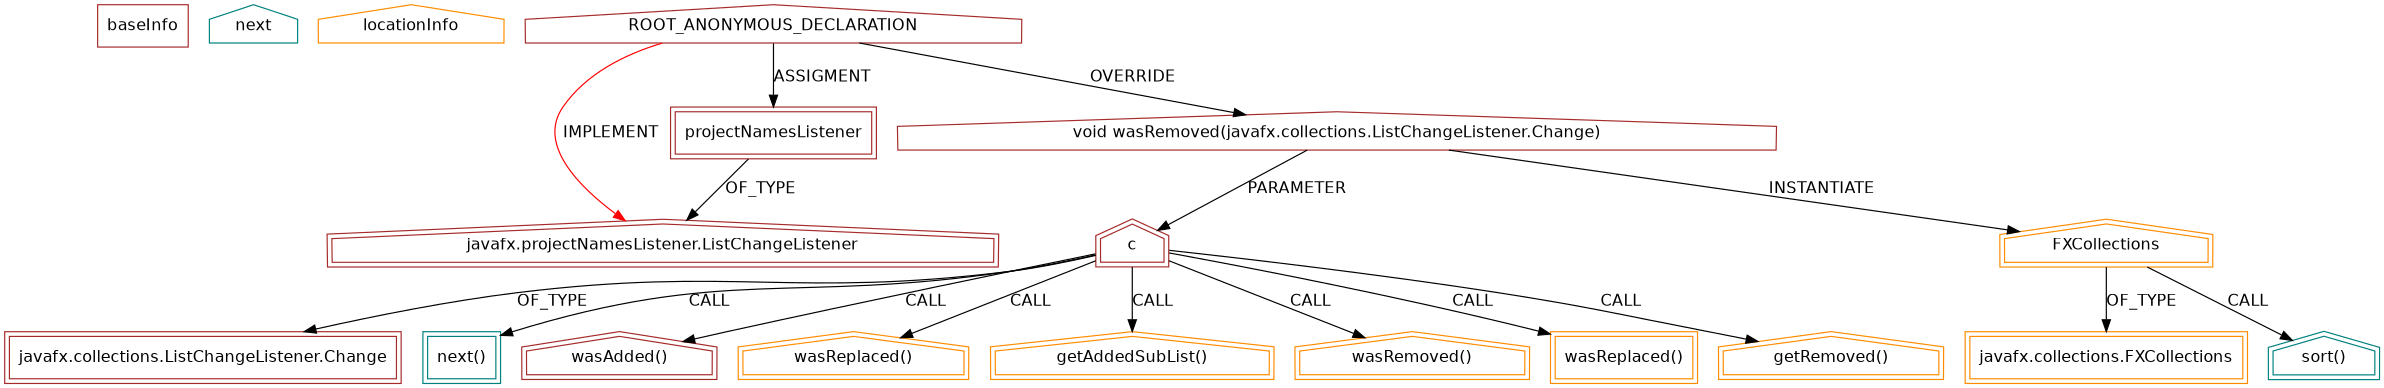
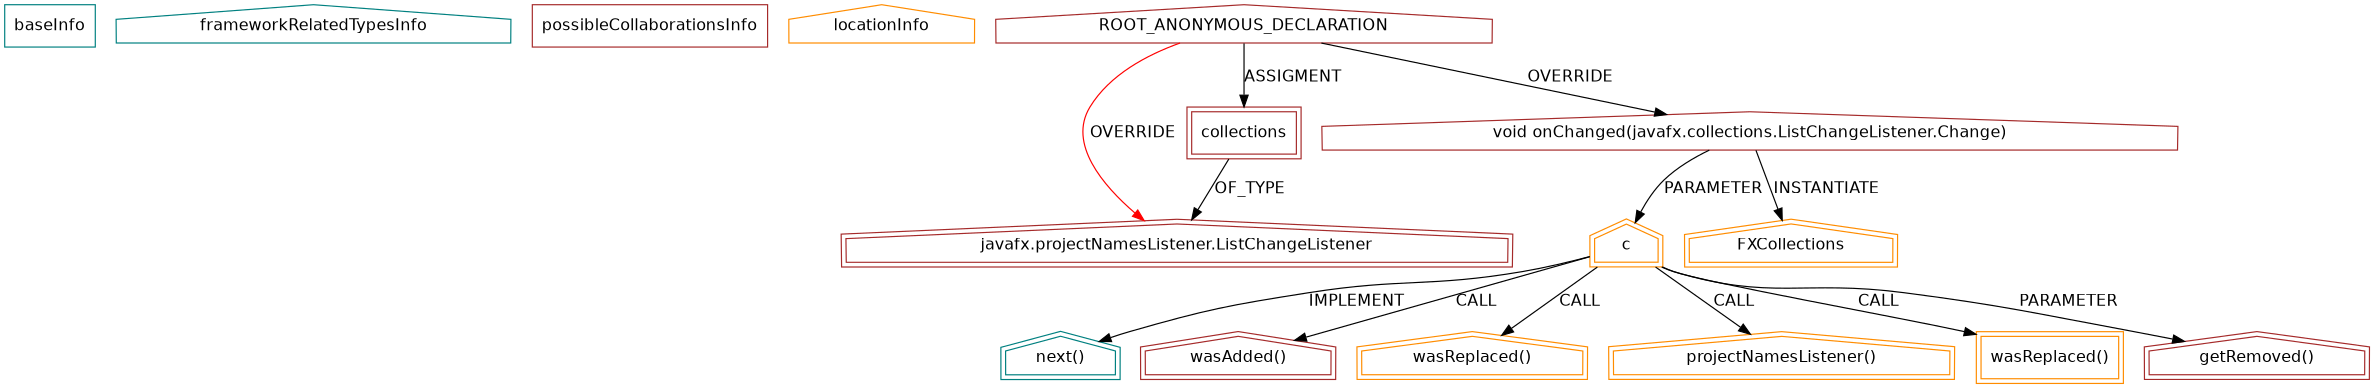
node "baseInfo": color brown -> teal
node "next": label "next" -> "frameworkRelatedTypesInfo"
node "possibleCollaborationsInfo": added
edge "ROOT_ANONYMOUS_DECLARATION" -> "javafx.projectNamesListener.ListChangeListener": label "IMPLEMENT" -> "OVERRIDE"
node "projectNamesListener": label "projectNamesListener" -> "collections"
node "void wasRemoved(javafx.collections.ListChangeListener.Change)": label "void wasRemoved(javafx.collections.ListChangeListener.Change)" -> "void onChanged(javafx.collections.ListChangeListener.Change)"
node "c": color brown -> darkorange
edge "c" -> "next()": label "CALL" -> "IMPLEMENT"
edge "c" -> "getRemoved()": label "CALL" -> "PARAMETER"
node "javafx.collections.ListChangeListener.Change": removed
node "next()": shape box -> house
node "getAddedSubList()": removed
node "wasRemoved()": label "wasRemoved()" -> "projectNamesListener()"
node "getRemoved()": color darkorange -> brown
node "javafx.collections.FXCollections": removed
node "sort()": removed
